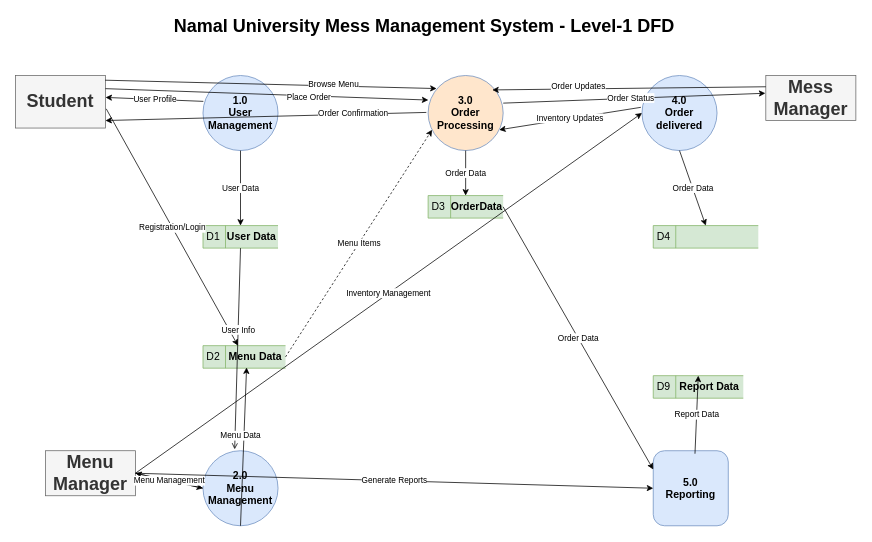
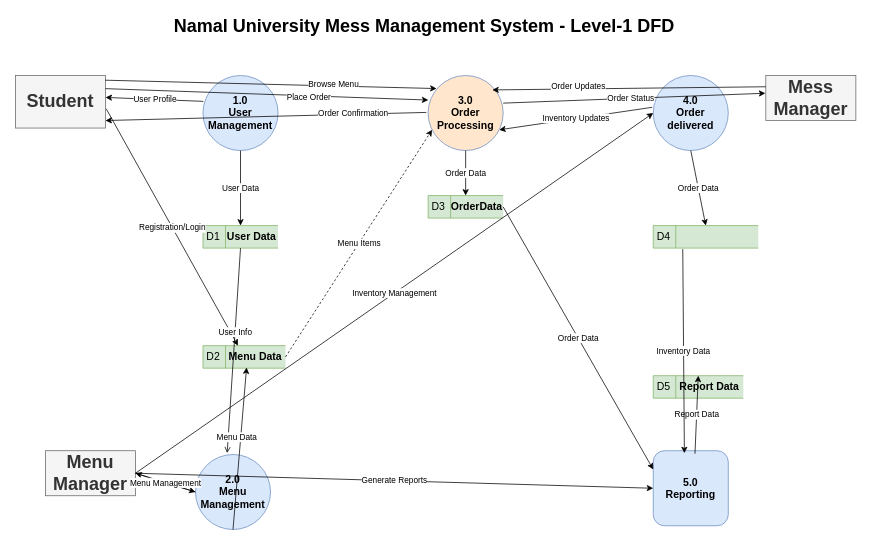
node "4.0 Order delivered": moved (679, 113) -> (690, 113)
edge "D4" -> "5.0 Reporting": added, label "Inventory Data"
node "D9": label "D9" -> "D5"
node "2.0 Menu Management": moved (240, 488) -> (233, 492)
